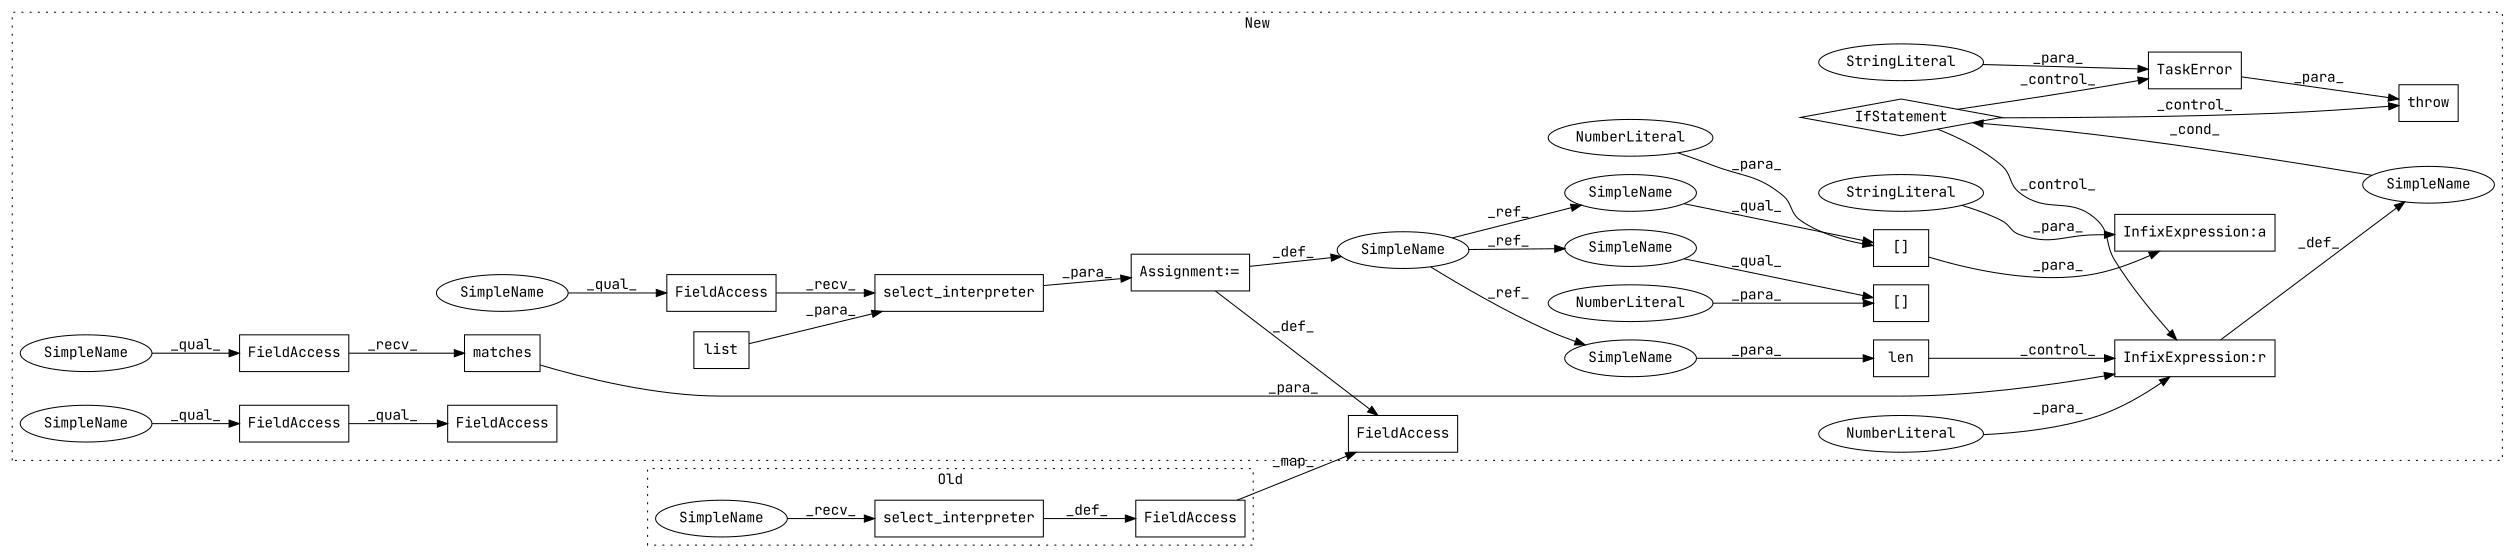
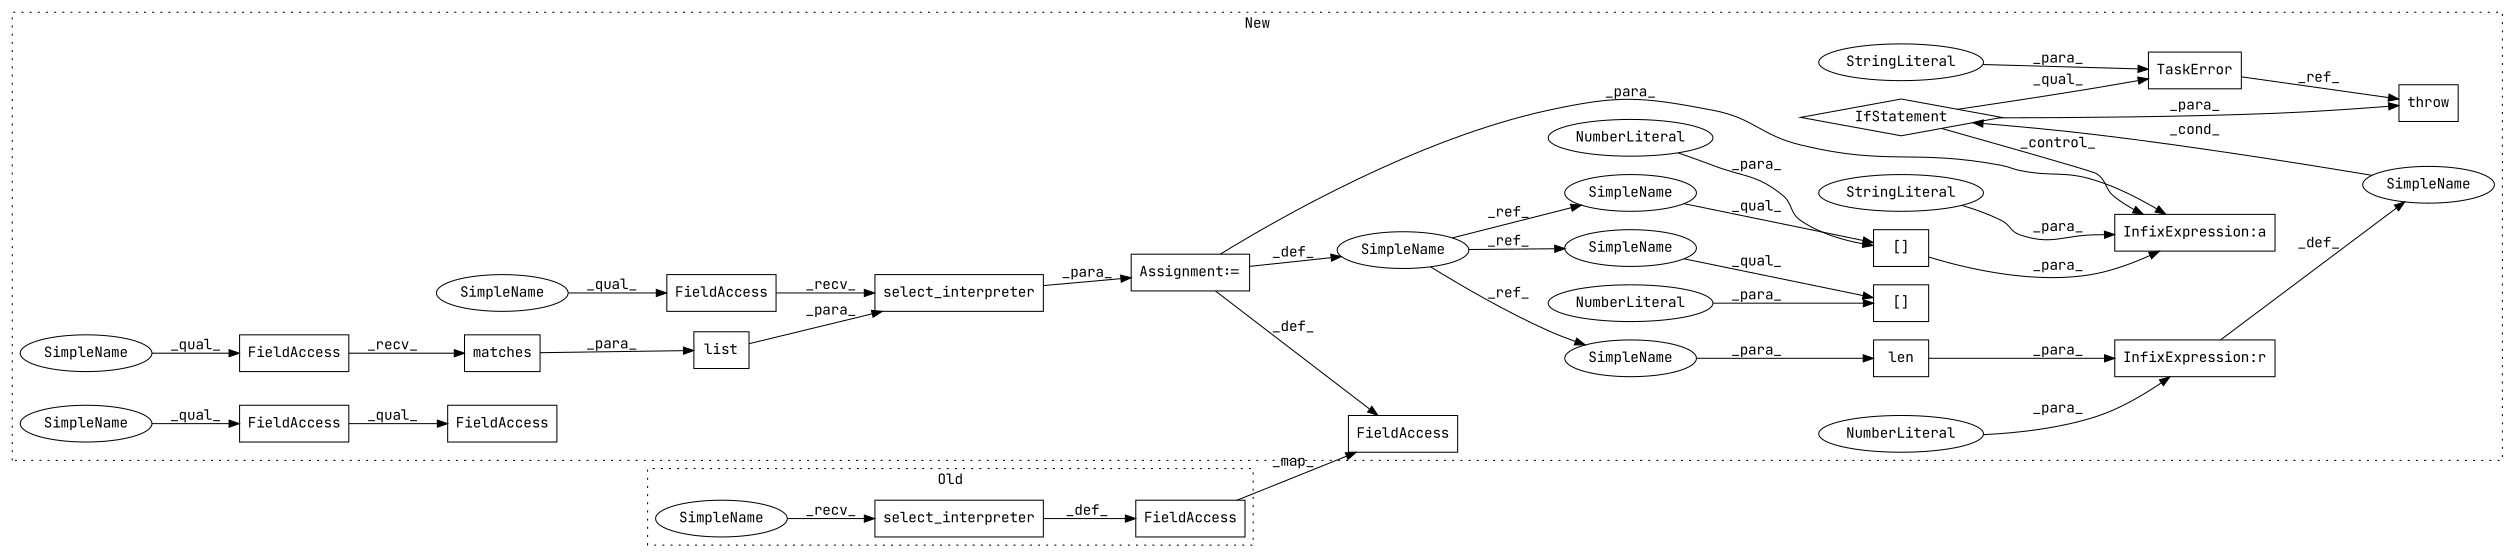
edge "TaskError" -> "throw": label "_para_" -> "_ref_"
edge "IfStatement" -> "TaskError": label "_control_" -> "_qual_"
edge "Assignment:=" -> "InfixExpression:a": added, label "_para_"
edge "IfStatement" -> "throw": label "_control_" -> "_para_"
edge "IfStatement" -> "InfixExpression:r": now "IfStatement" -> "InfixExpression:a"
edge "len" -> "InfixExpression:r": label "_control_" -> "_para_"
edge "matches" -> "InfixExpression:r": now "matches" -> "list"
